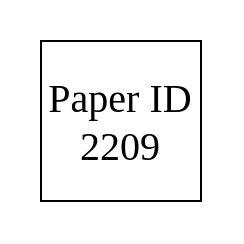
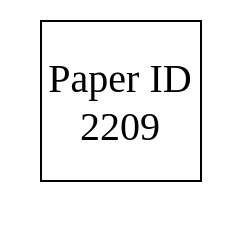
node "Paper ID 2209": moved (121, 121) -> (121, 101)
